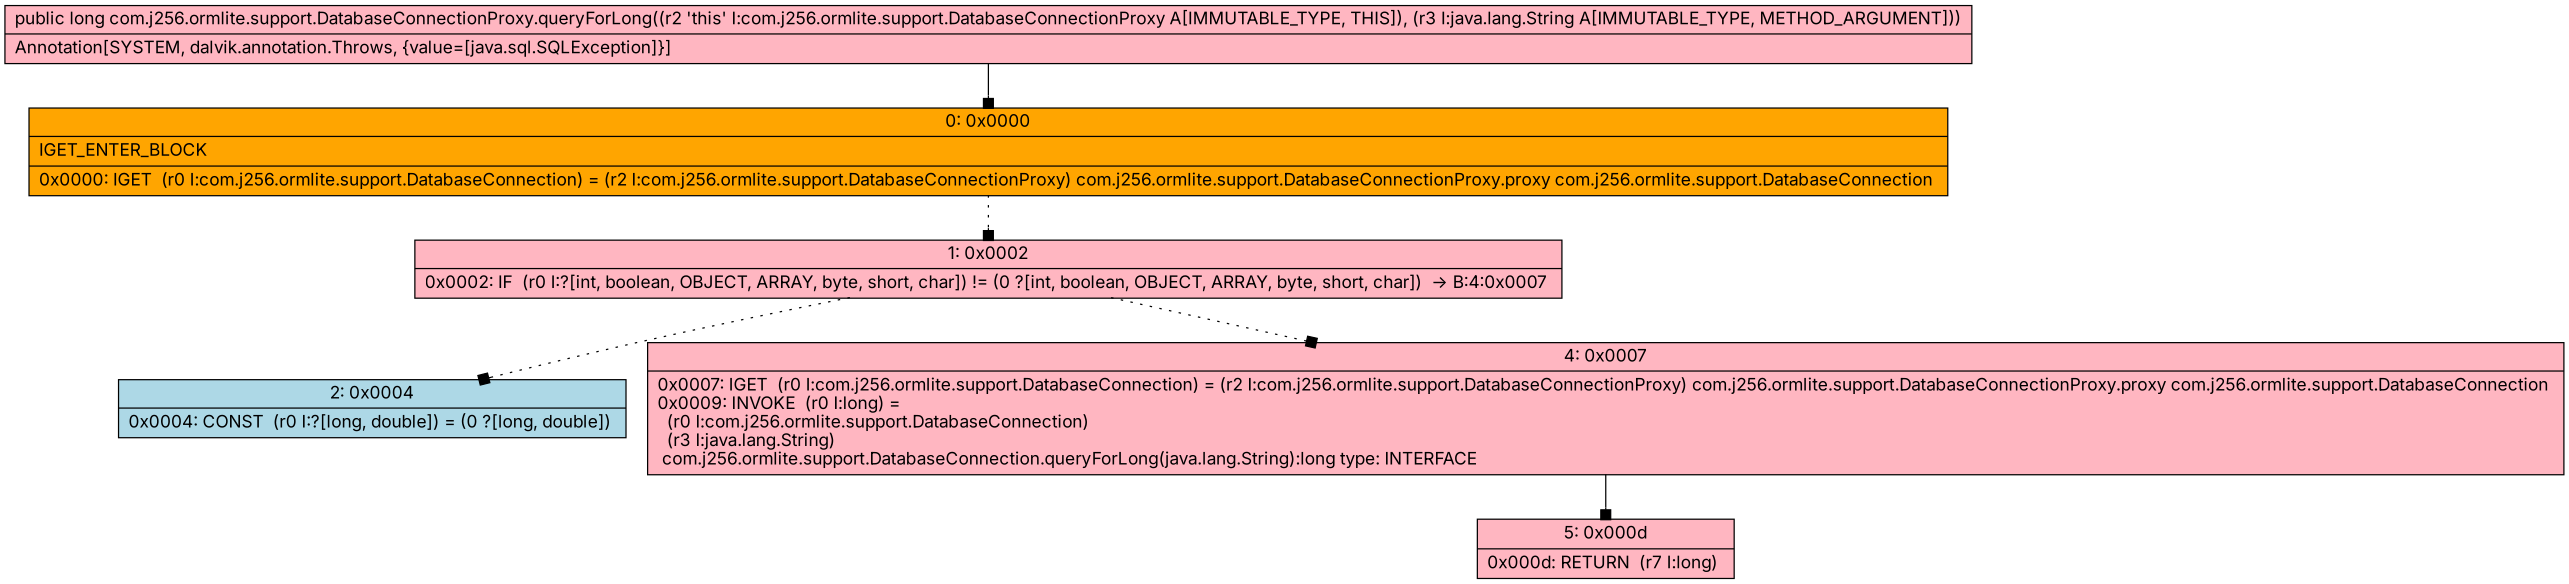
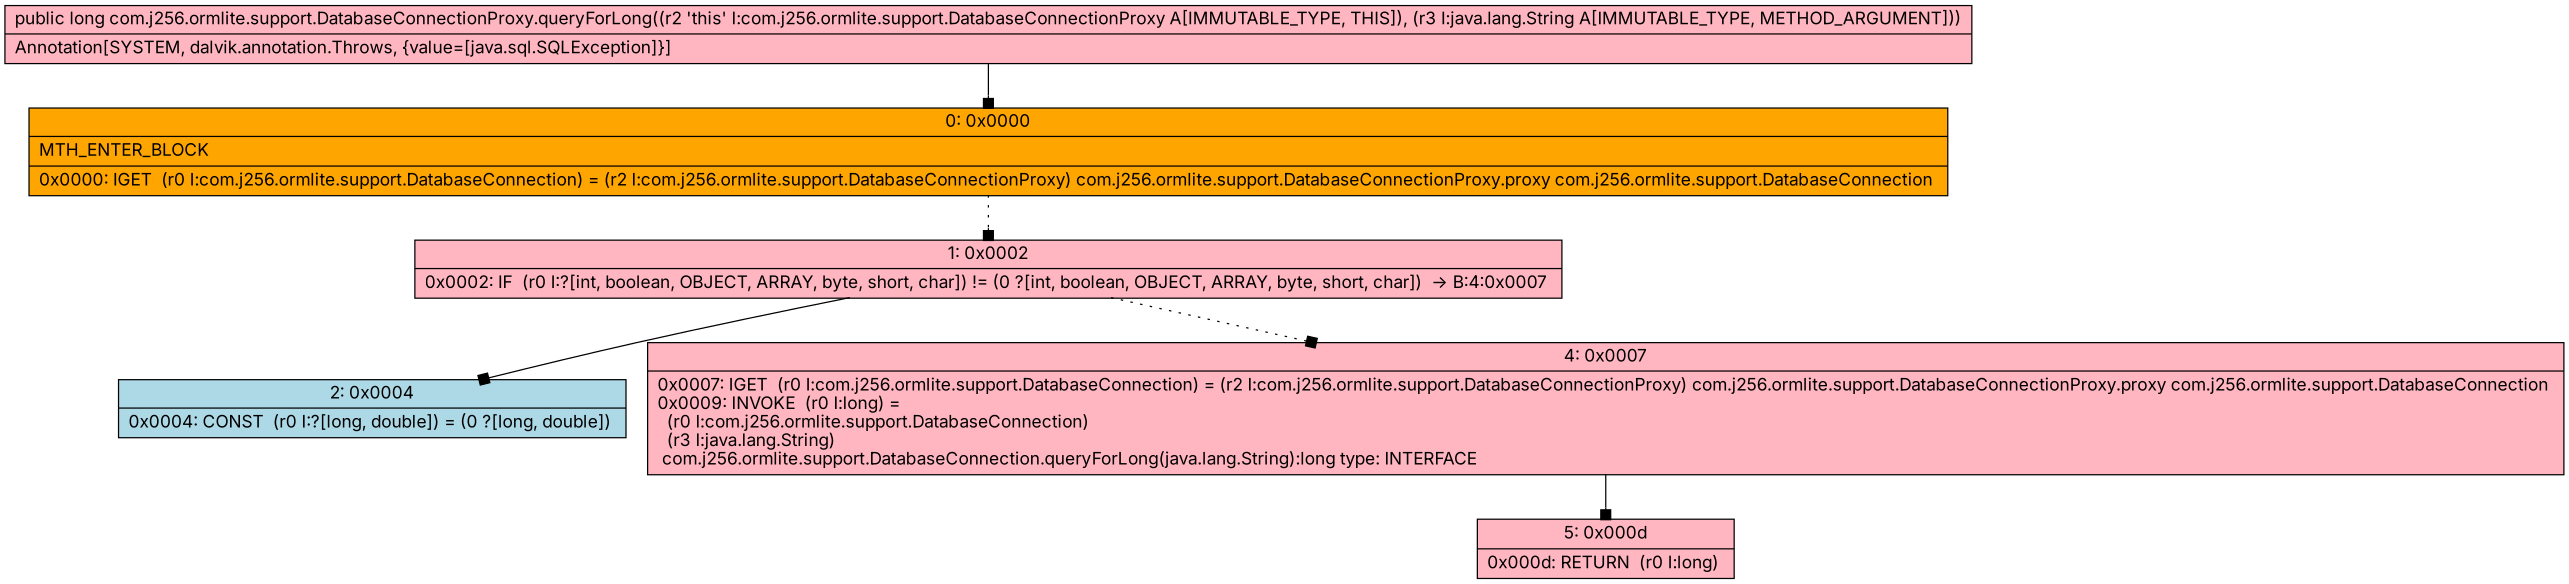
node "0: 0x0000": text "IGET_ENTER_BLOCK" -> "MTH_ENTER_BLOCK"
edge "1: 0x0002" -> "2: 0x0004": style dotted -> solid
node "5: 0x000d": text "0x000d: RETURN  (r7 I:long)" -> "0x000d: RETURN  (r0 I:long)"
